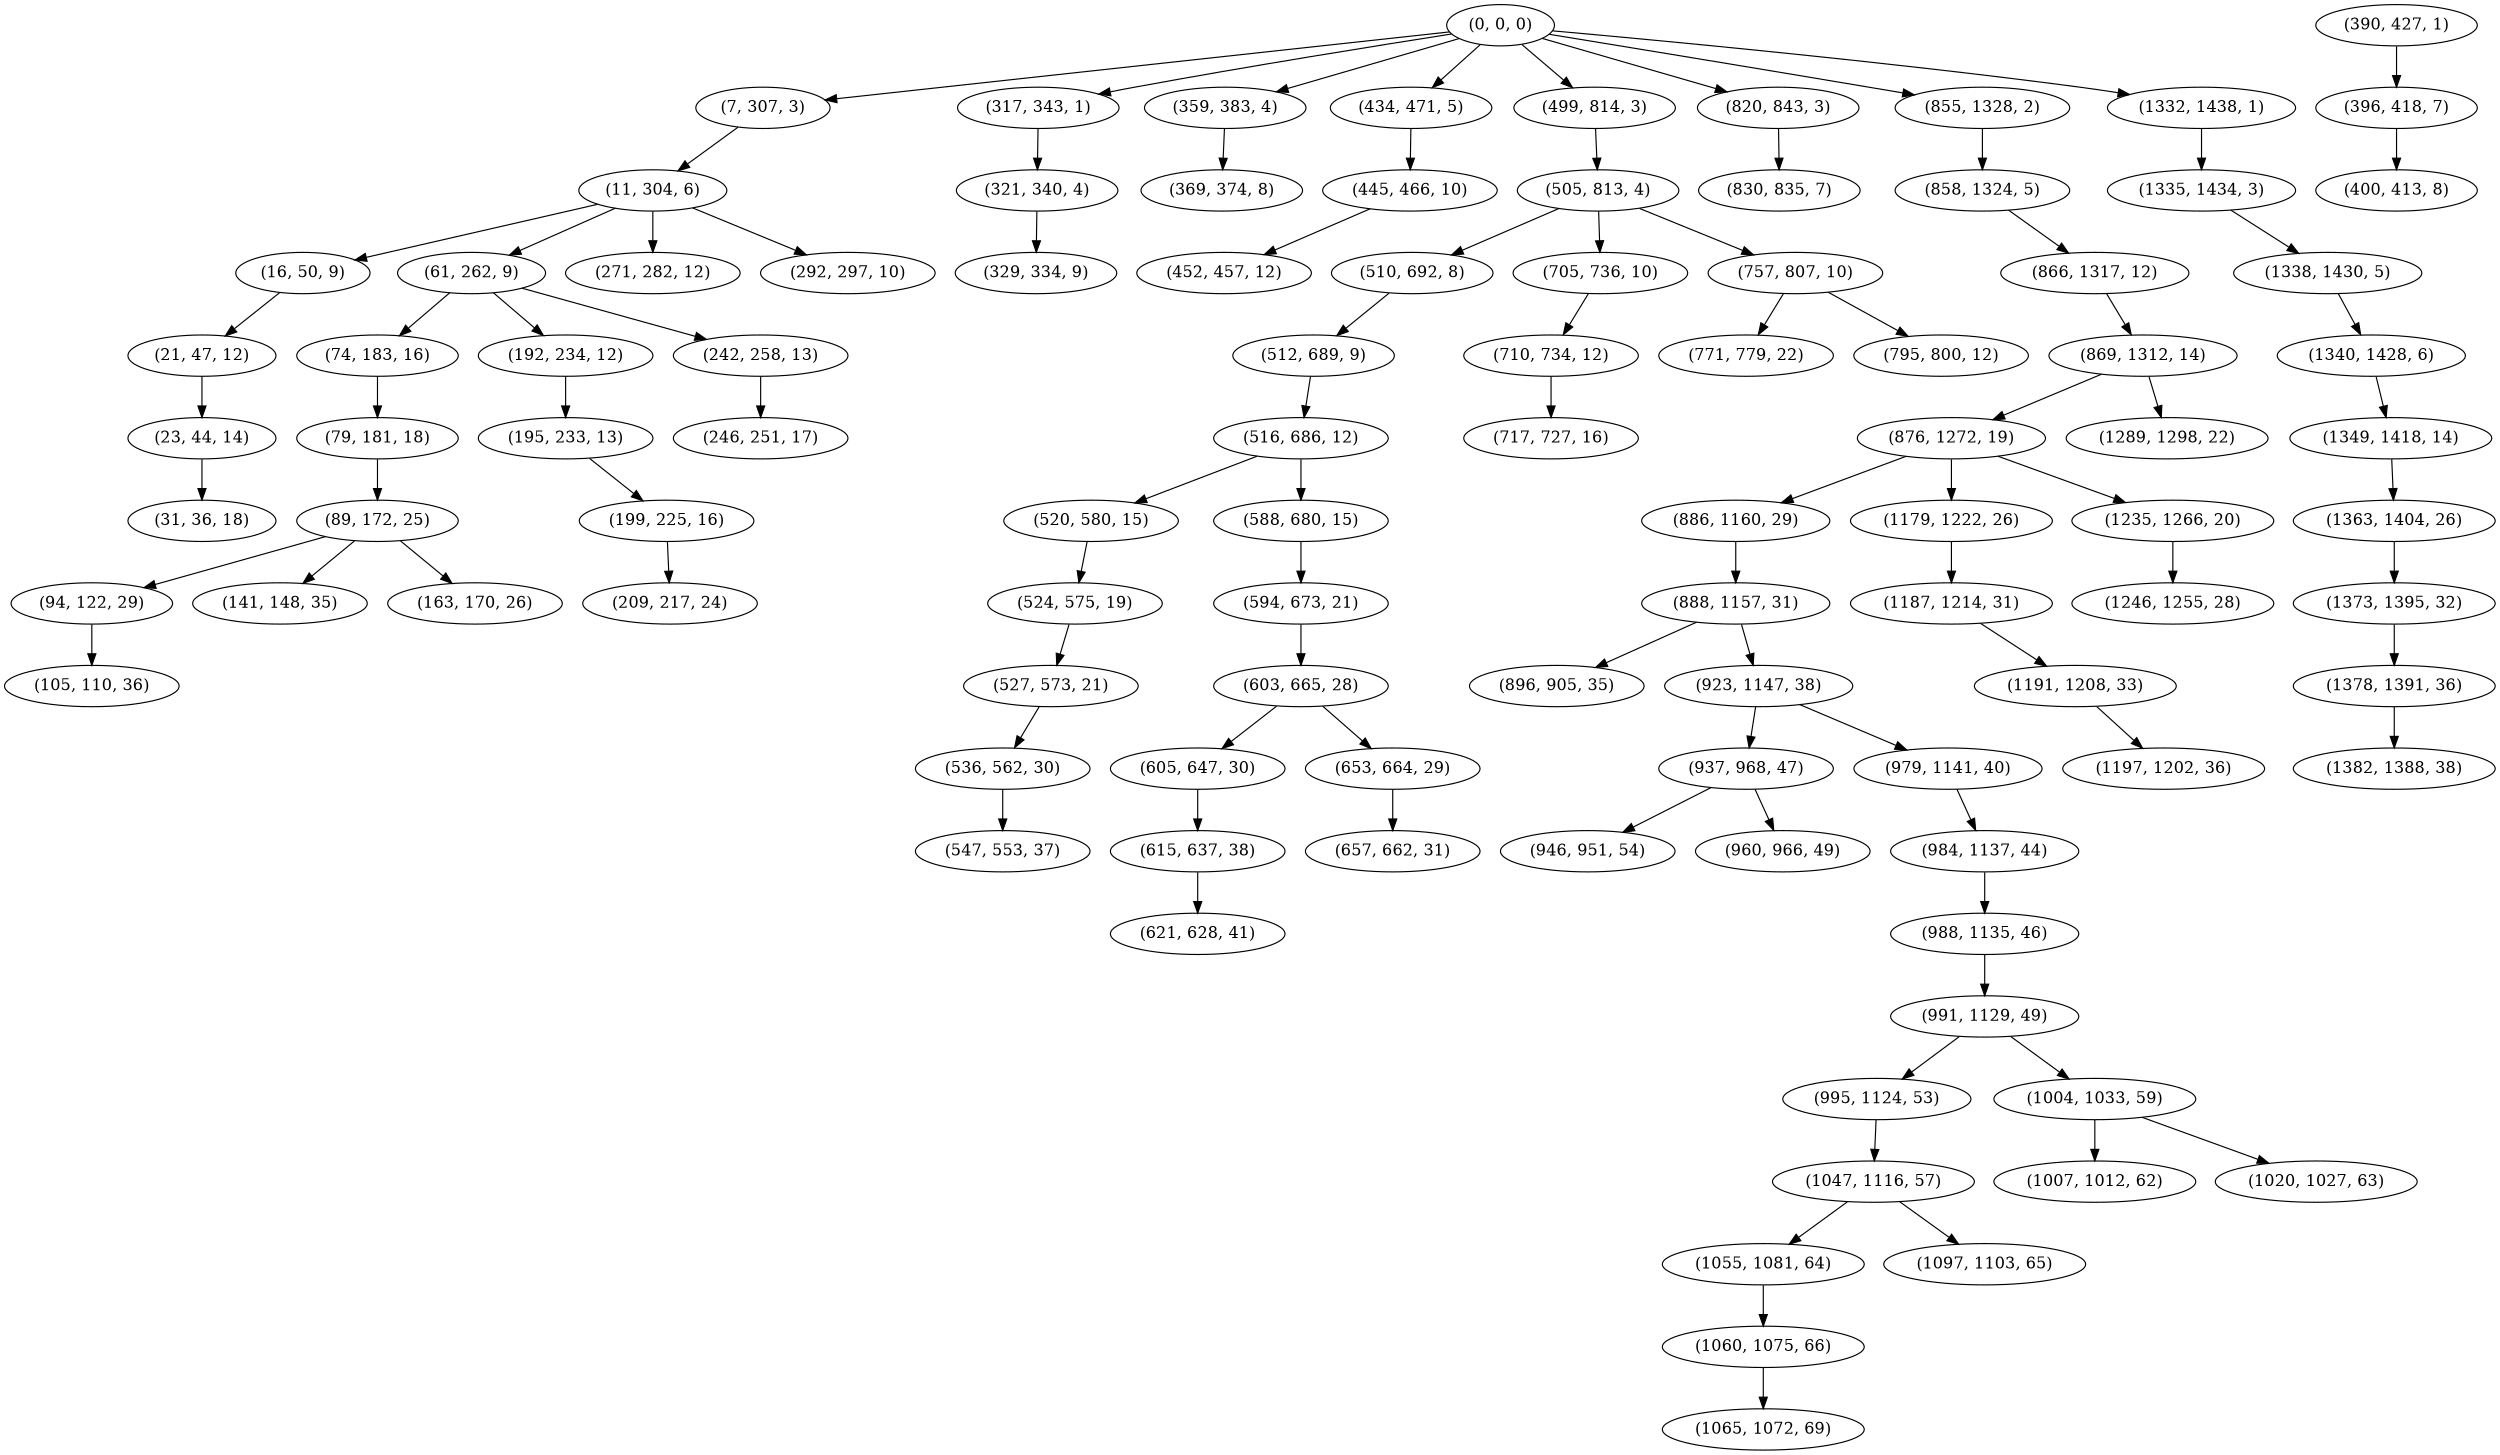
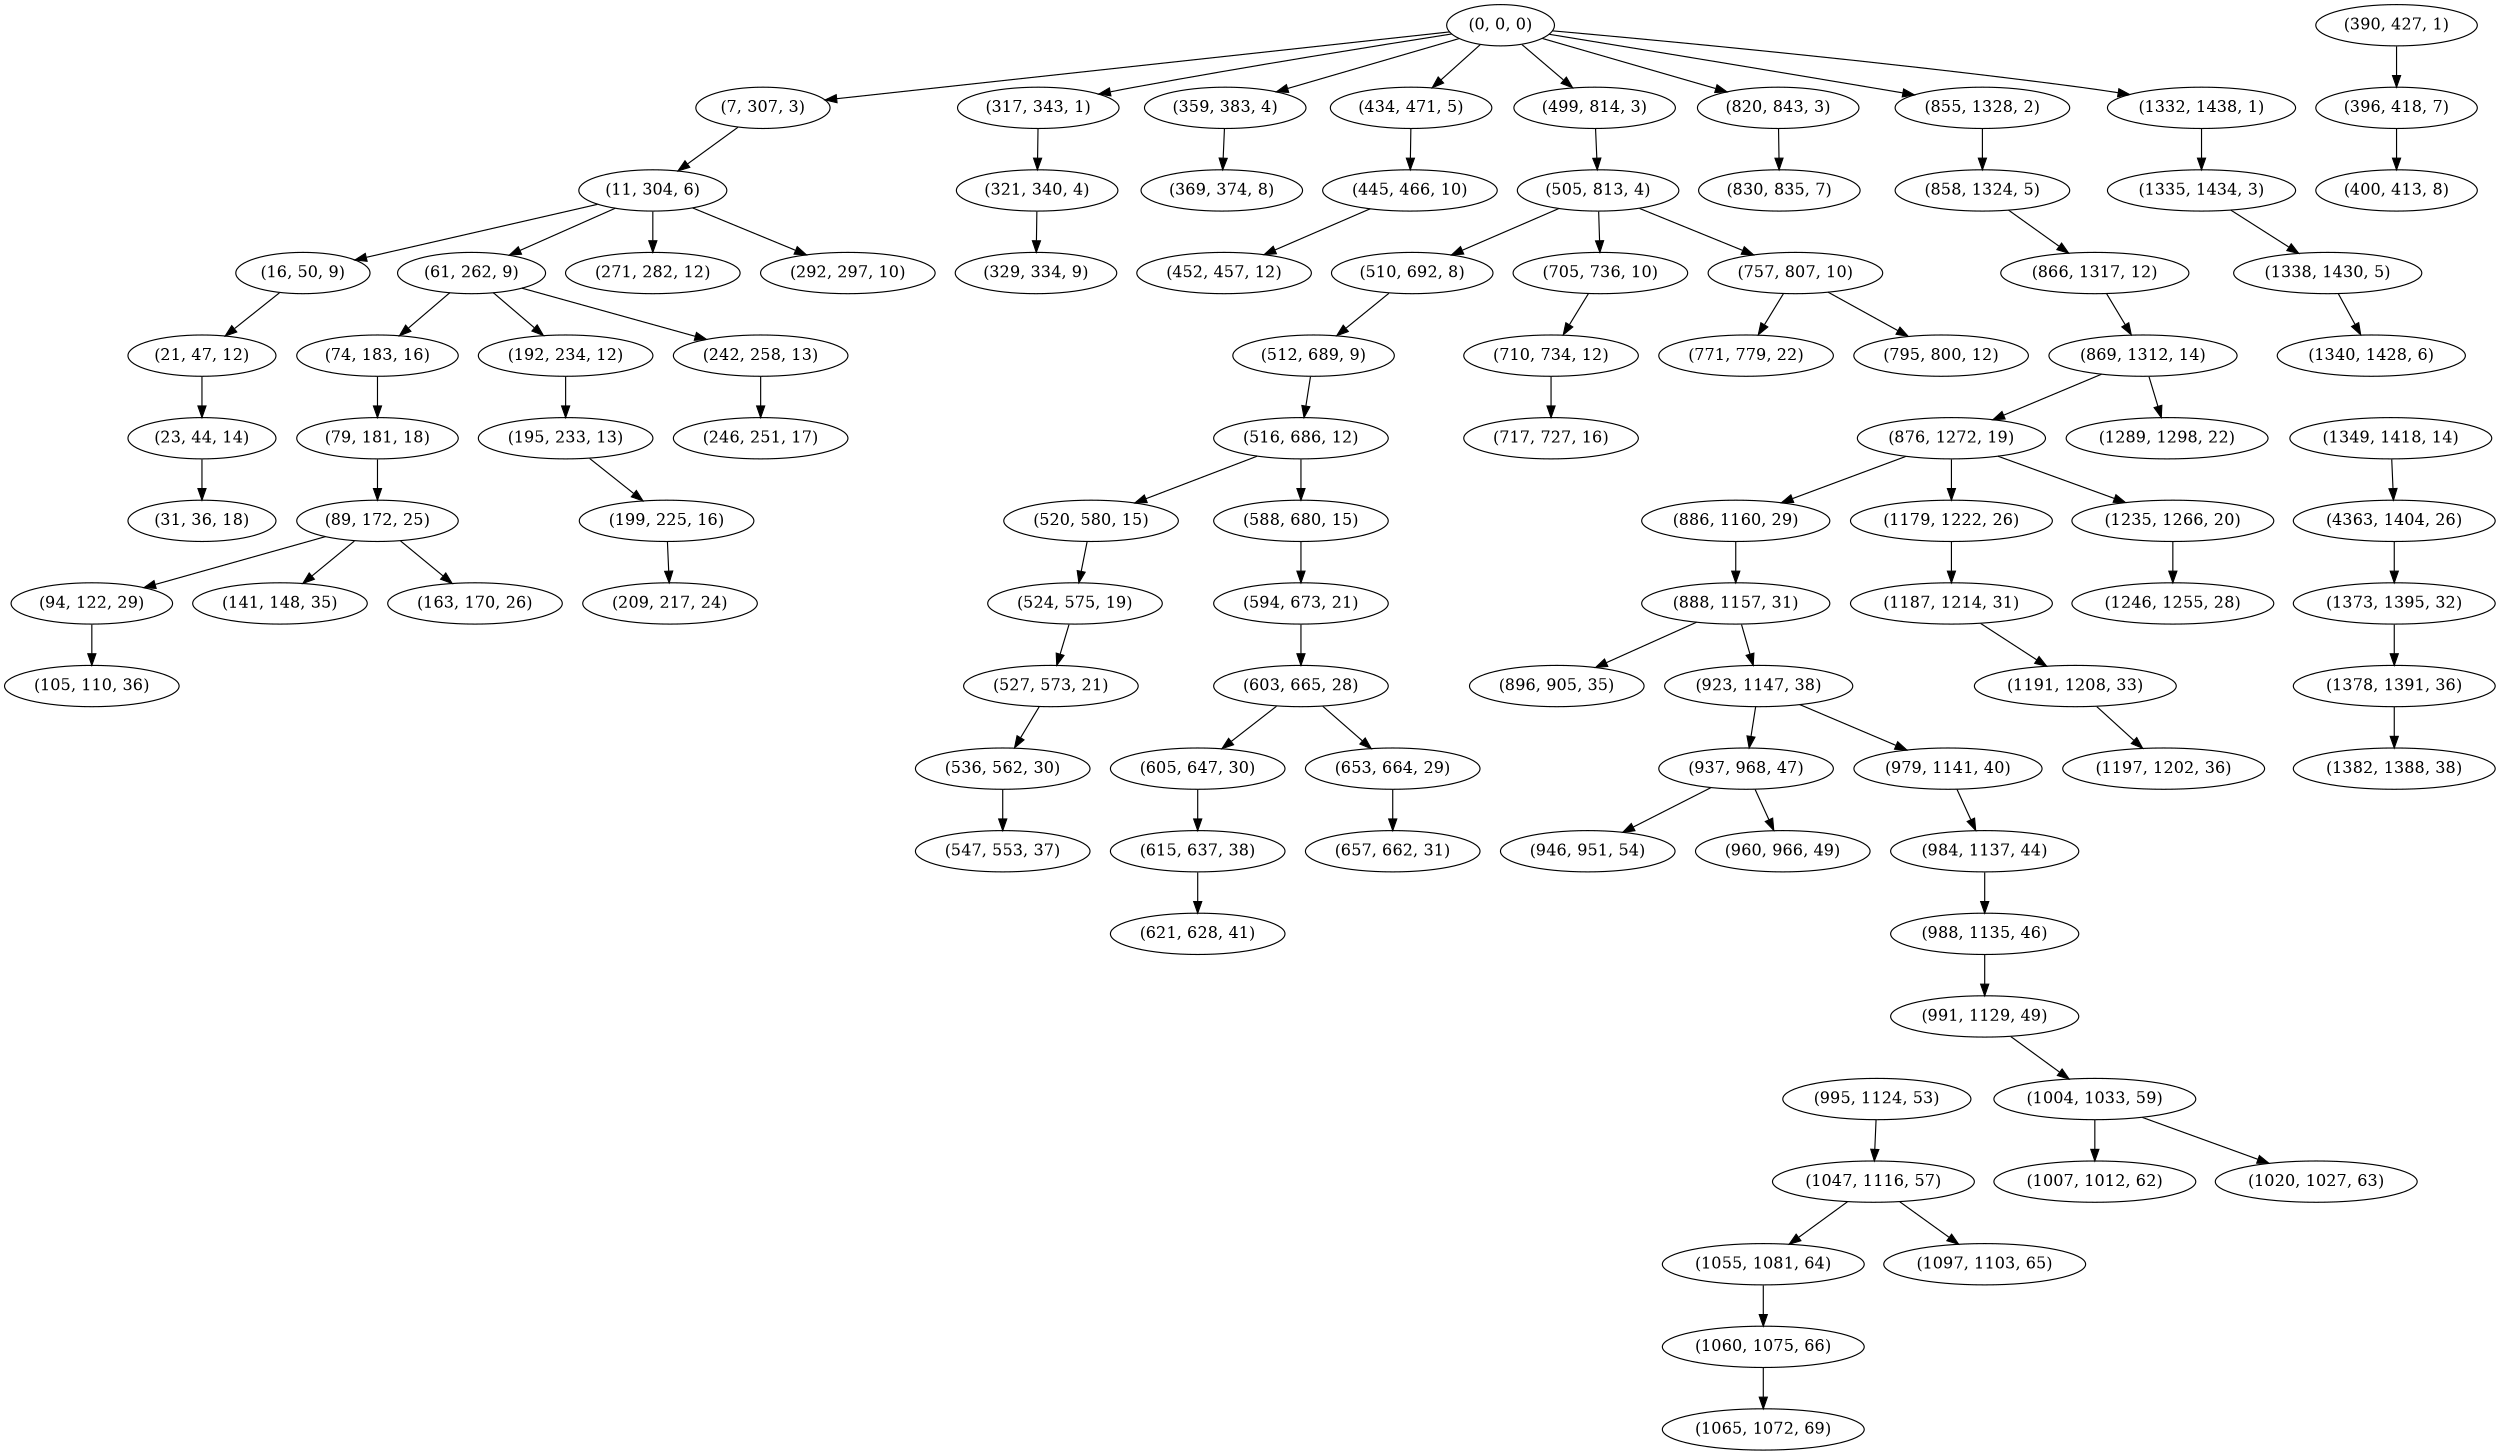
edge "(1340, 1428, 6)" -> "(1349, 1418, 14)": removed
node "(1363, 1404, 26)": label "(1363, 1404, 26)" -> "(4363, 1404, 26)"
edge "(991, 1129, 49)" -> "(995, 1124, 53)": removed
